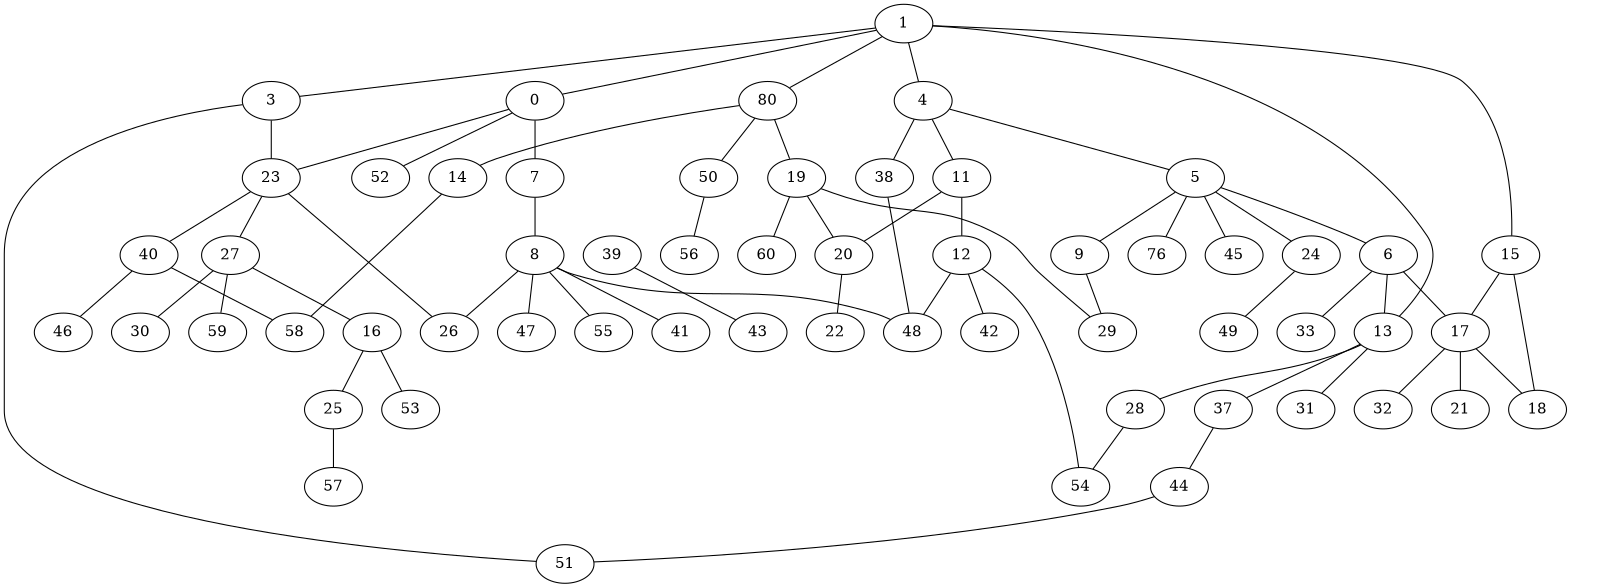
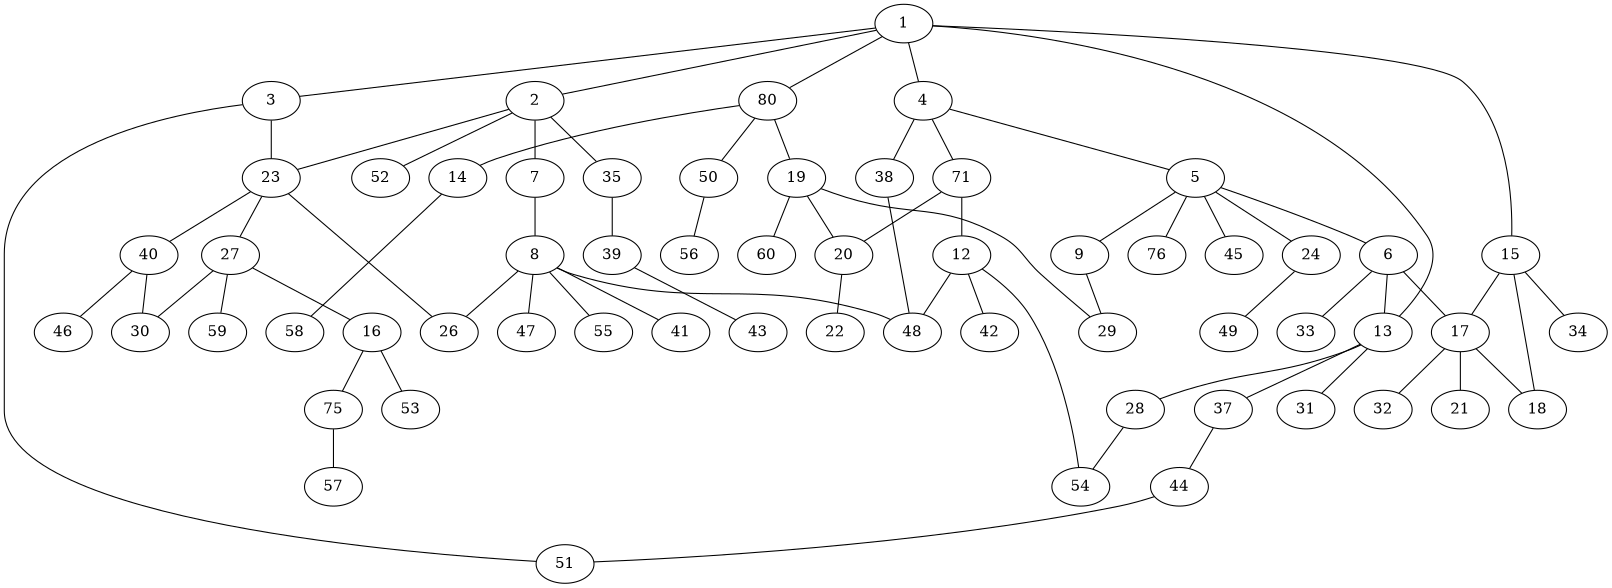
node "0": label "0" -> "2"
node "35": added
node "11": label "11" -> "71"
edge "40" -- "58": now "40" -- "30"
node "34": added
node "25": label "25" -> "75"
